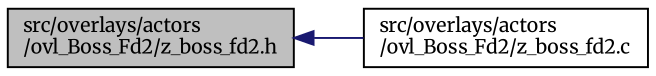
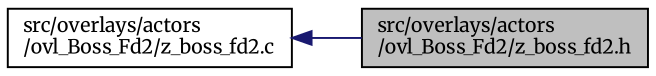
edge "src/overlays/actors /ovl_Boss_Fd2/z_boss_fd2.c" -> "src/overlays/actors /ovl_Boss_Fd2/z_boss_fd2.h": reversed
